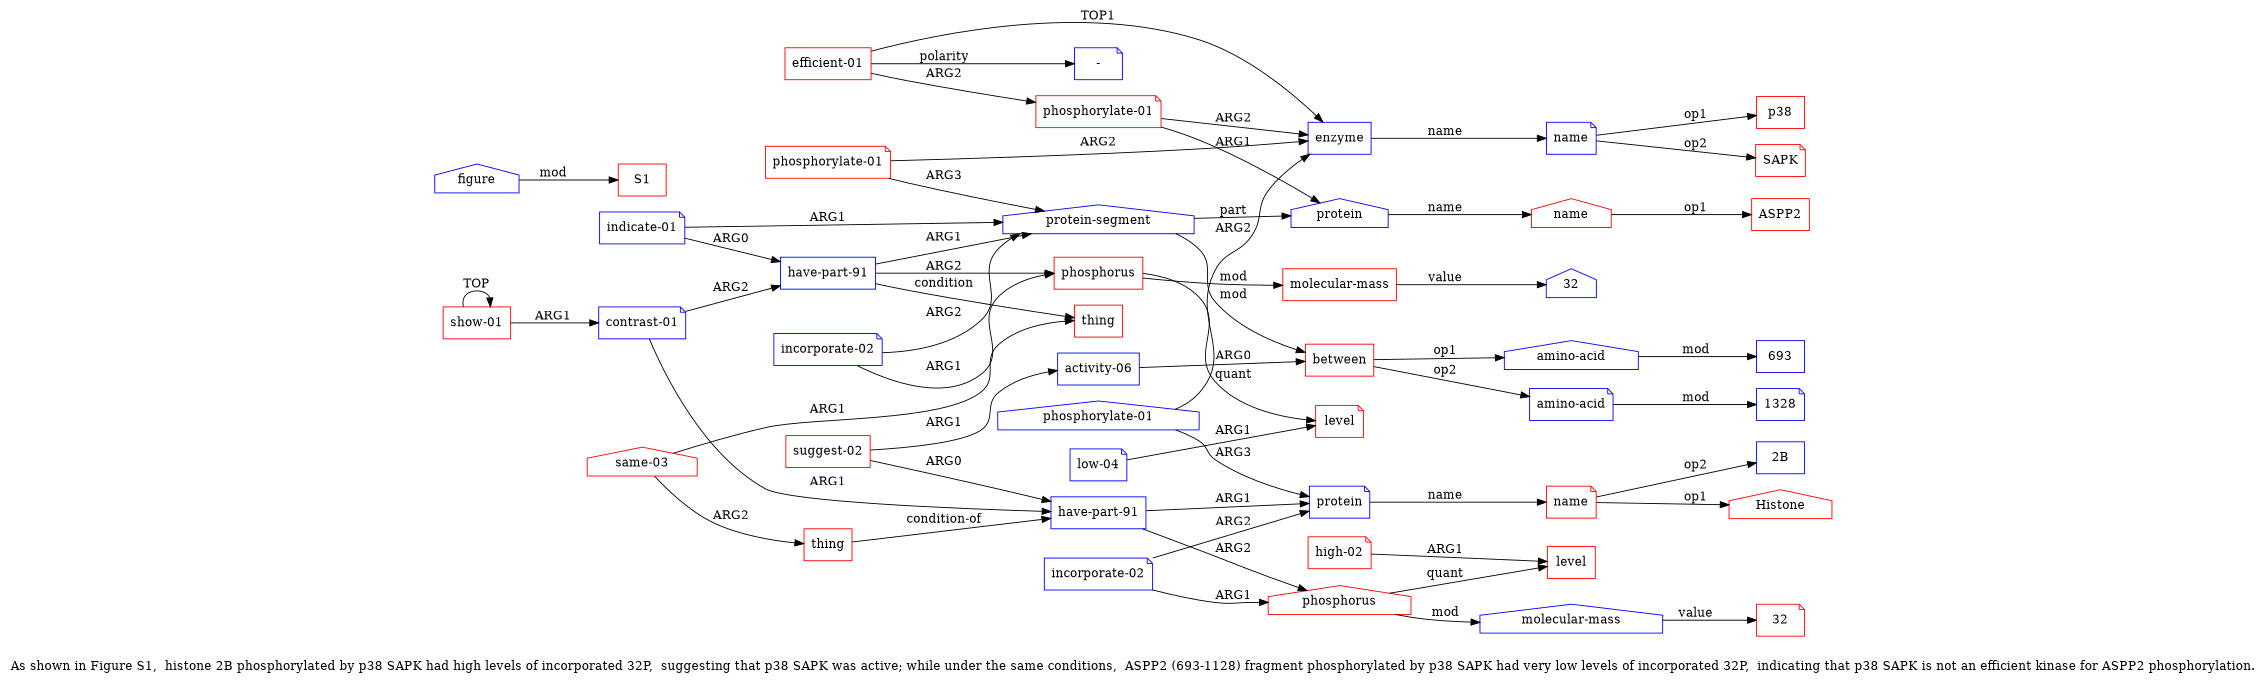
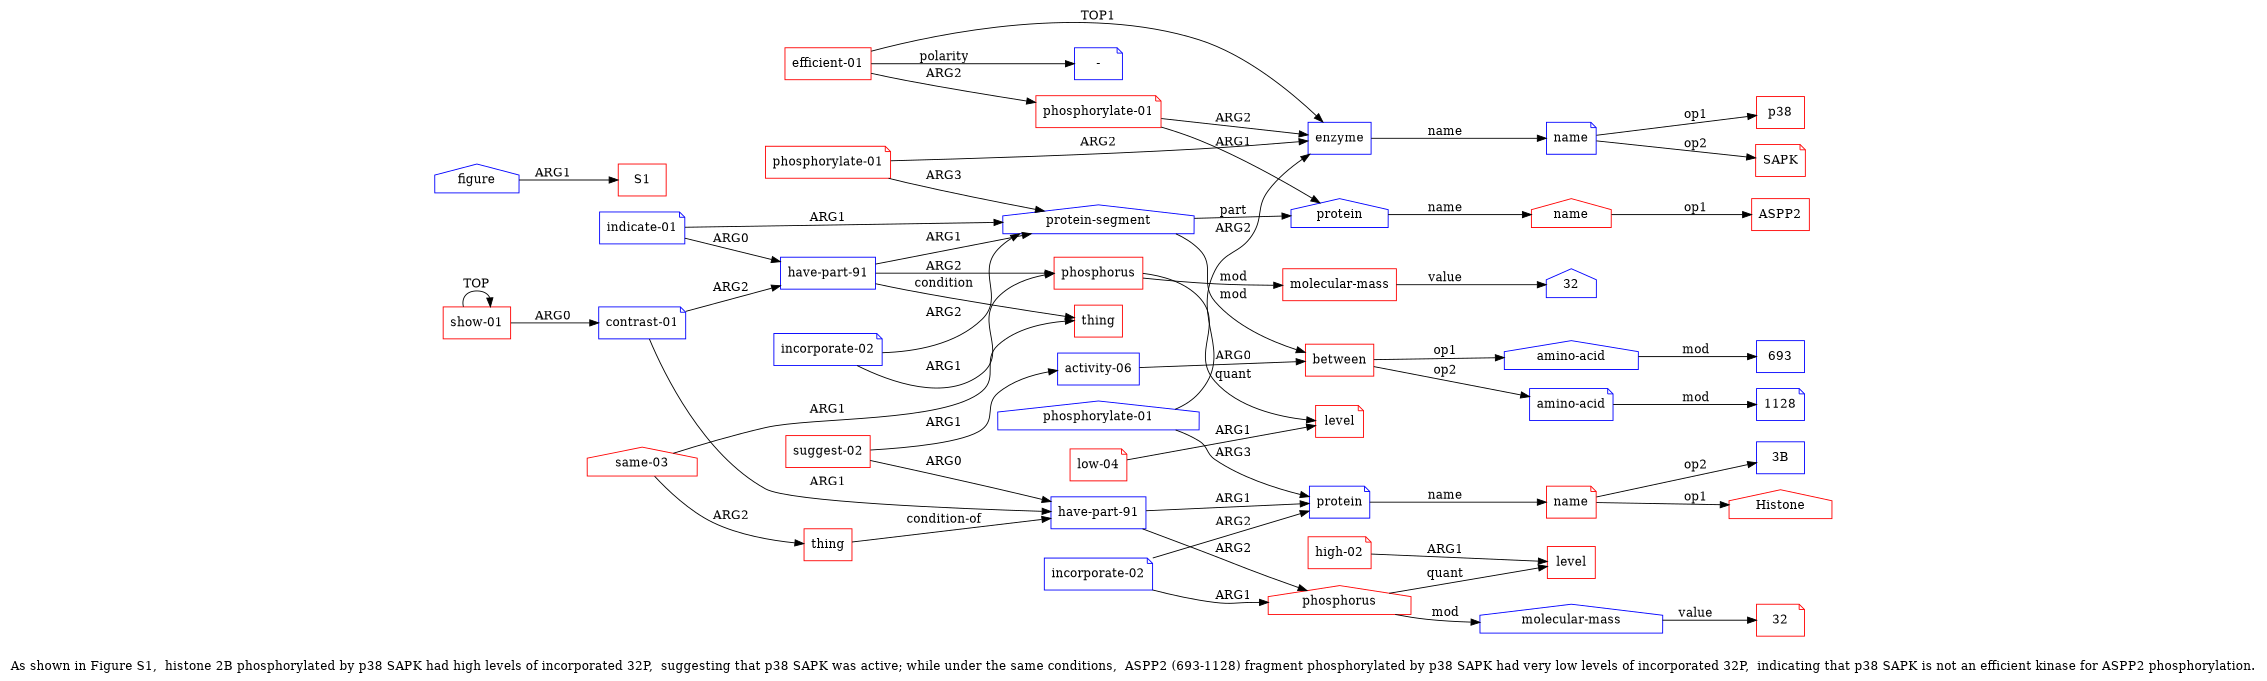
edge "figure" -> "S1": label "mod" -> "ARG1"
edge "show-01" -> "contrast-01": label "ARG1" -> "ARG0"
node "1328": label "1328" -> "1128"
node "2B": label "2B" -> "3B"
node "low-04": color blue -> red
